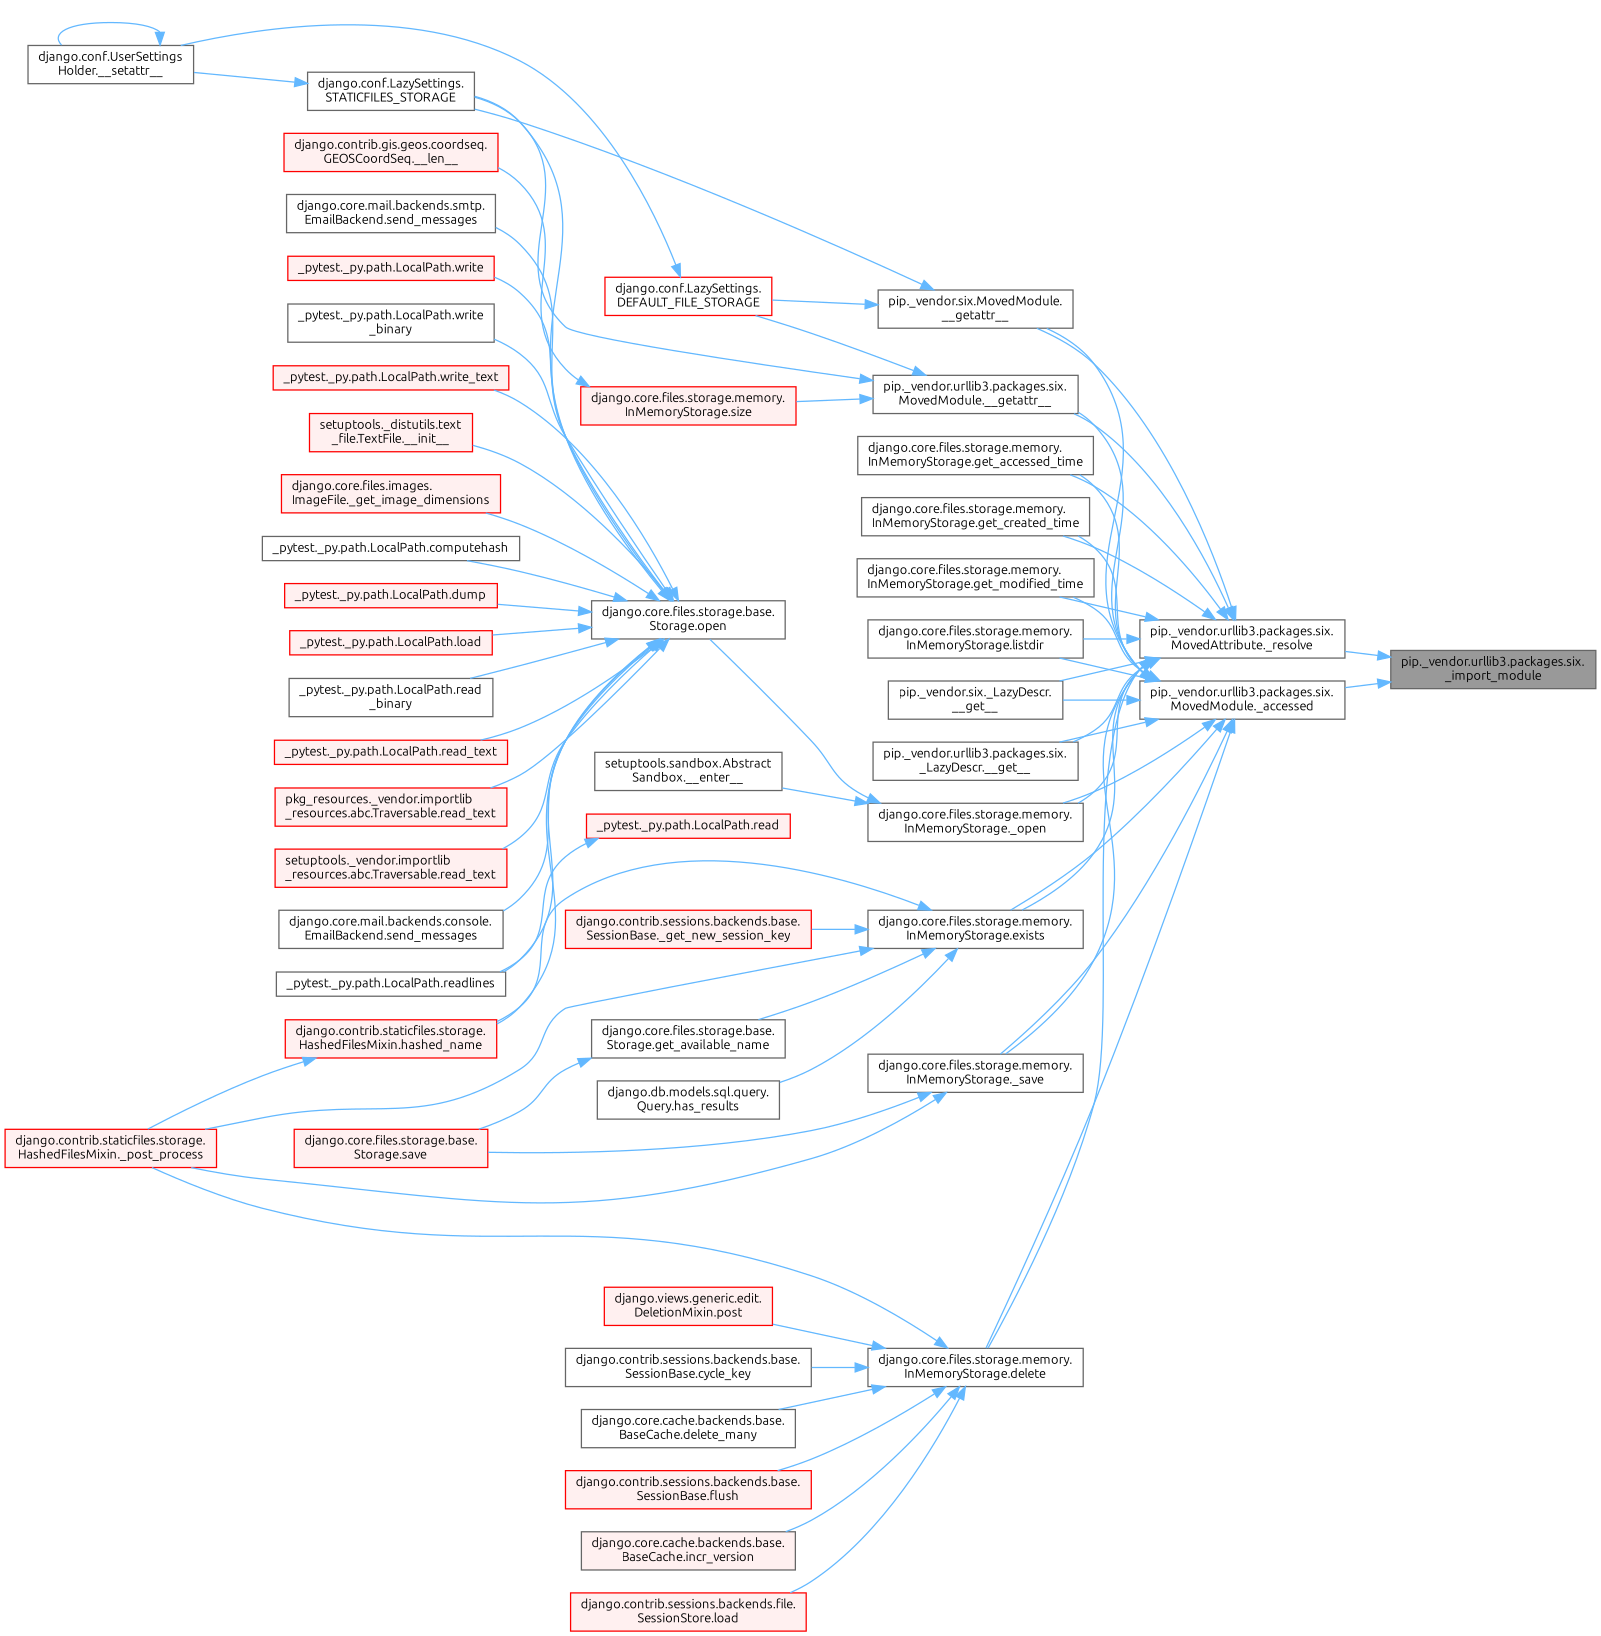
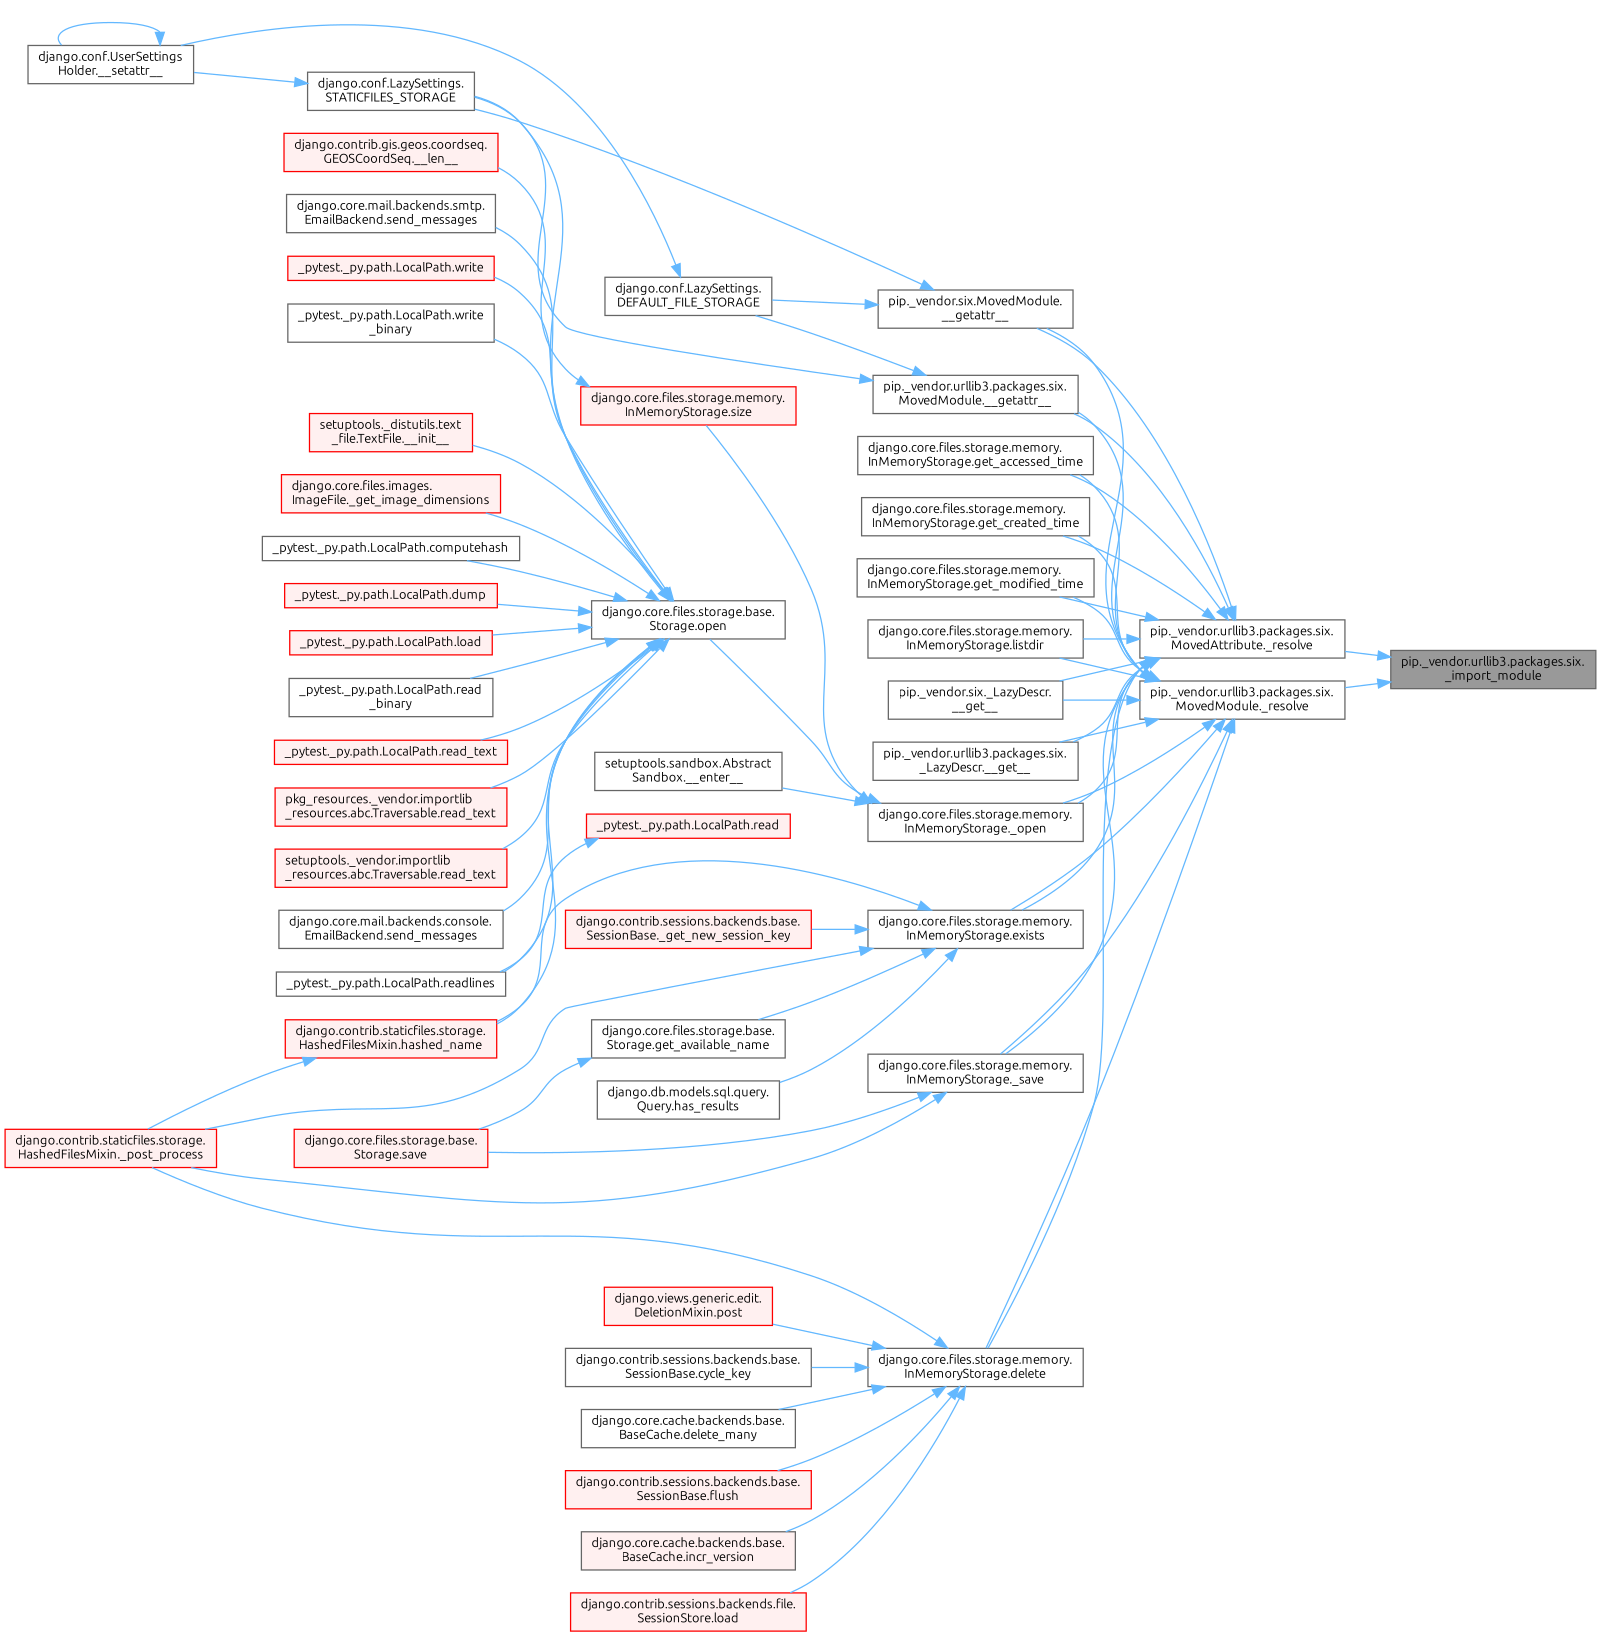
node "django.conf.LazySettings. DEFAULT_FILE_STORAGE": color red -> grey40
node "_pytest._py.path.LocalPath.write_text": removed
edge "django.core.files.storage.memory. InMemoryStorage.size" -> "pip._vendor.urllib3.packages.six. MovedModule.__getattr__": now "django.core.files.storage.memory. InMemoryStorage.size" -> "django.core.files.storage.memory. InMemoryStorage._open"
node "pip._vendor.urllib3.packages.six. MovedModule._accessed": label "pip._vendor.urllib3.packages.six. MovedModule._accessed" -> "pip._vendor.urllib3.packages.six. MovedModule._resolve"
